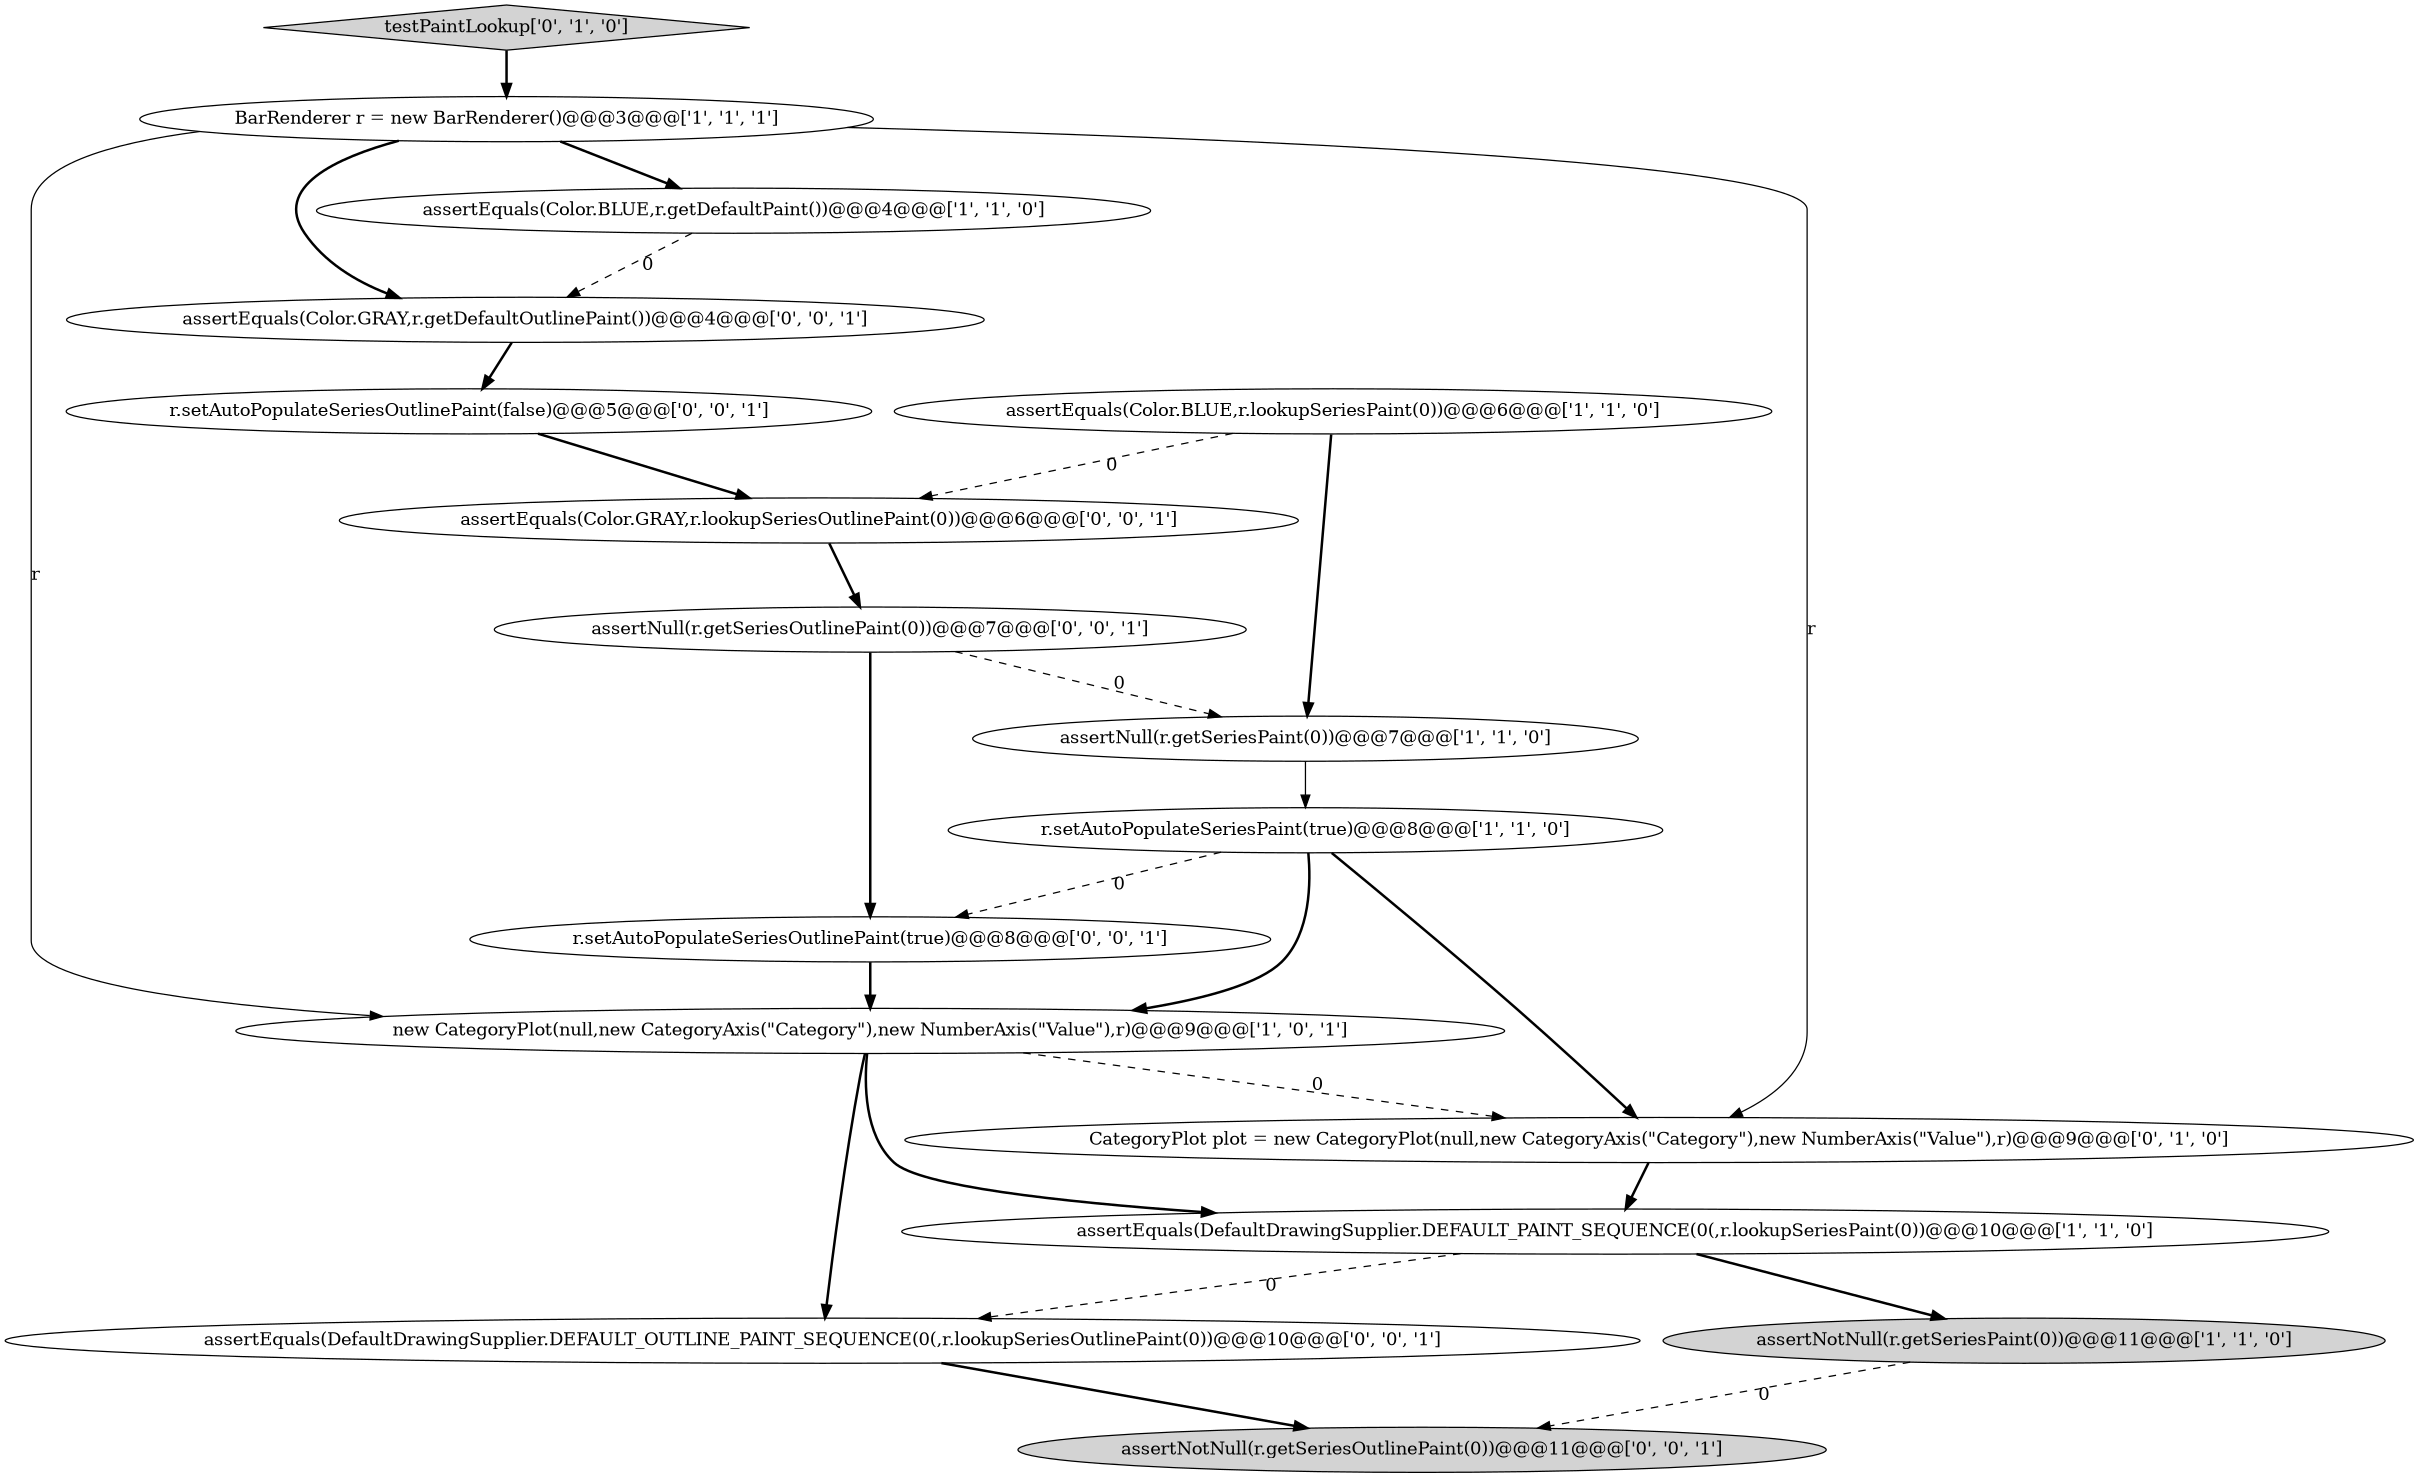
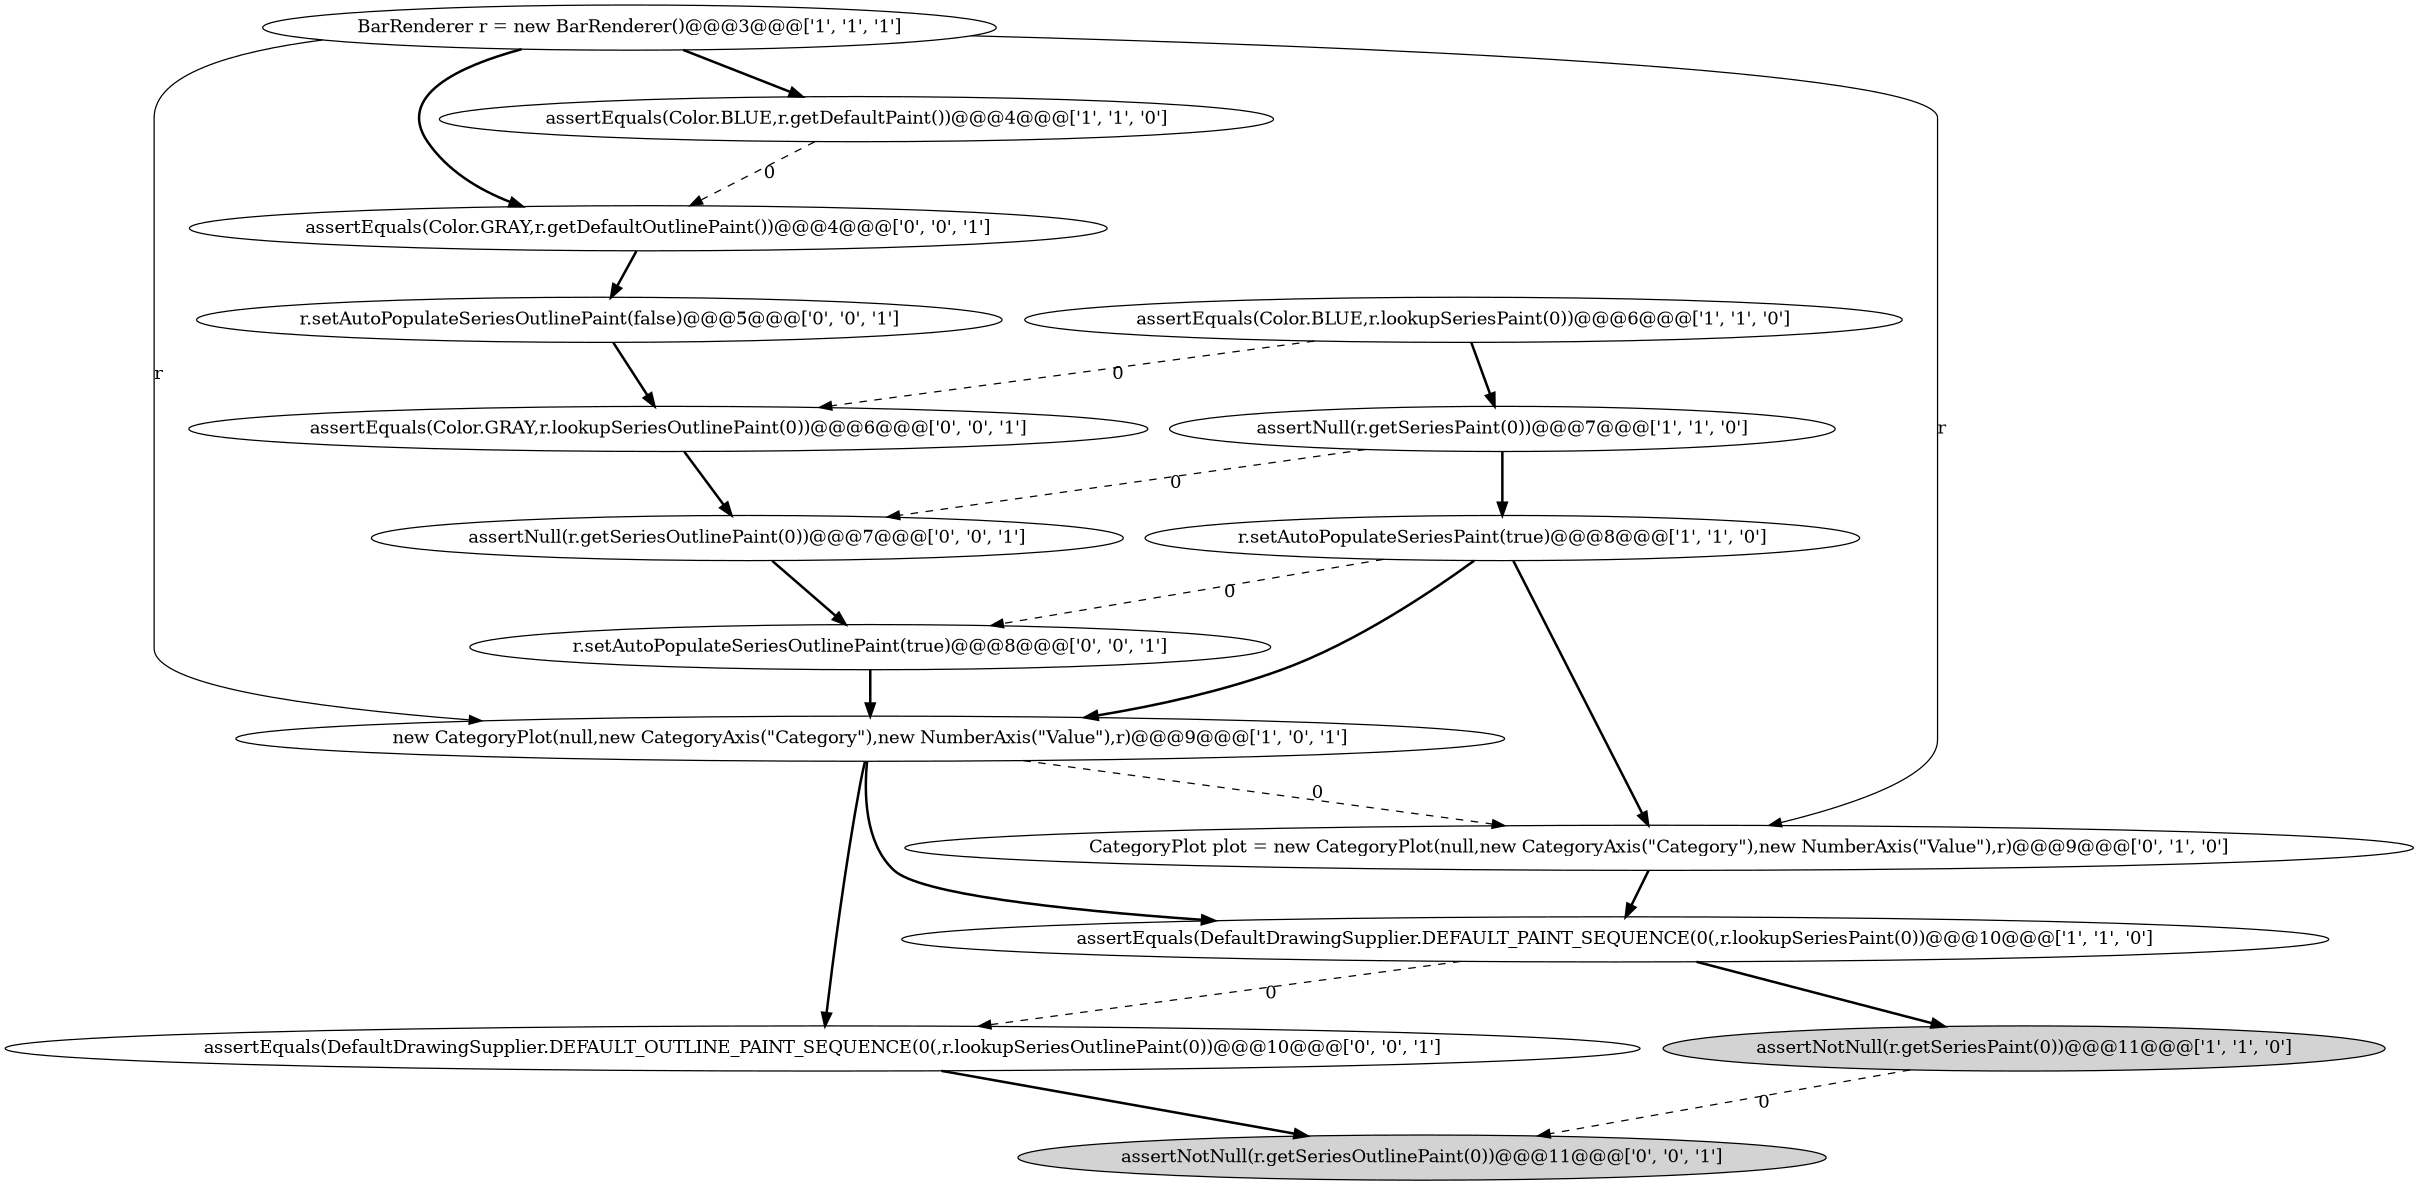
node "testPaintLookup['0', '1', '0']": removed
edge "assertNull(r.getSeriesOutlinePaint(0))@@@7@@@['0', '0', '1']" -> "assertNull(r.getSeriesPaint(0))@@@7@@@['1', '1', '0']": reversed
edge "assertNull(r.getSeriesPaint(0))@@@7@@@['1', '1', '0']" -> "r.setAutoPopulateSeriesPaint(true)@@@8@@@['1', '1', '0']": style solid -> bold
